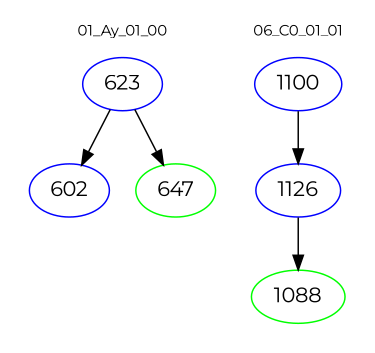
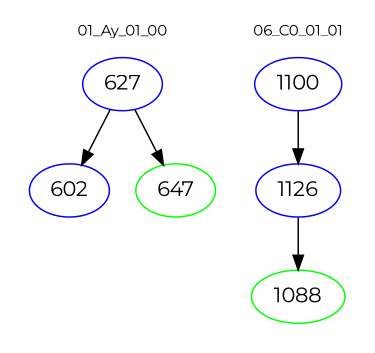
node "623": label "623" -> "627"
